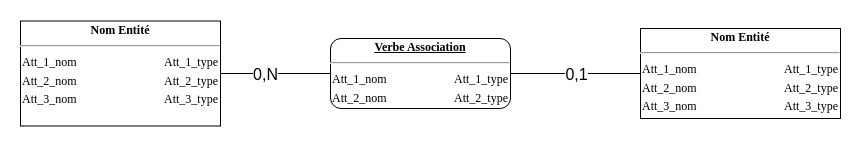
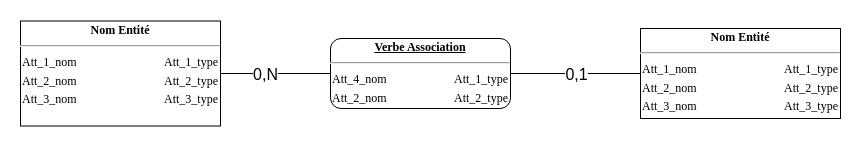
node "Verbe Association Att_1_nom Att_1_type Att_2_nom Att_2_type": label "Verbe Association Att_1_nom Att_1_type Att_2_nom Att_2_type" -> "Verbe Association Att_4_nom Att_1_type Att_2_nom Att_2_type"
